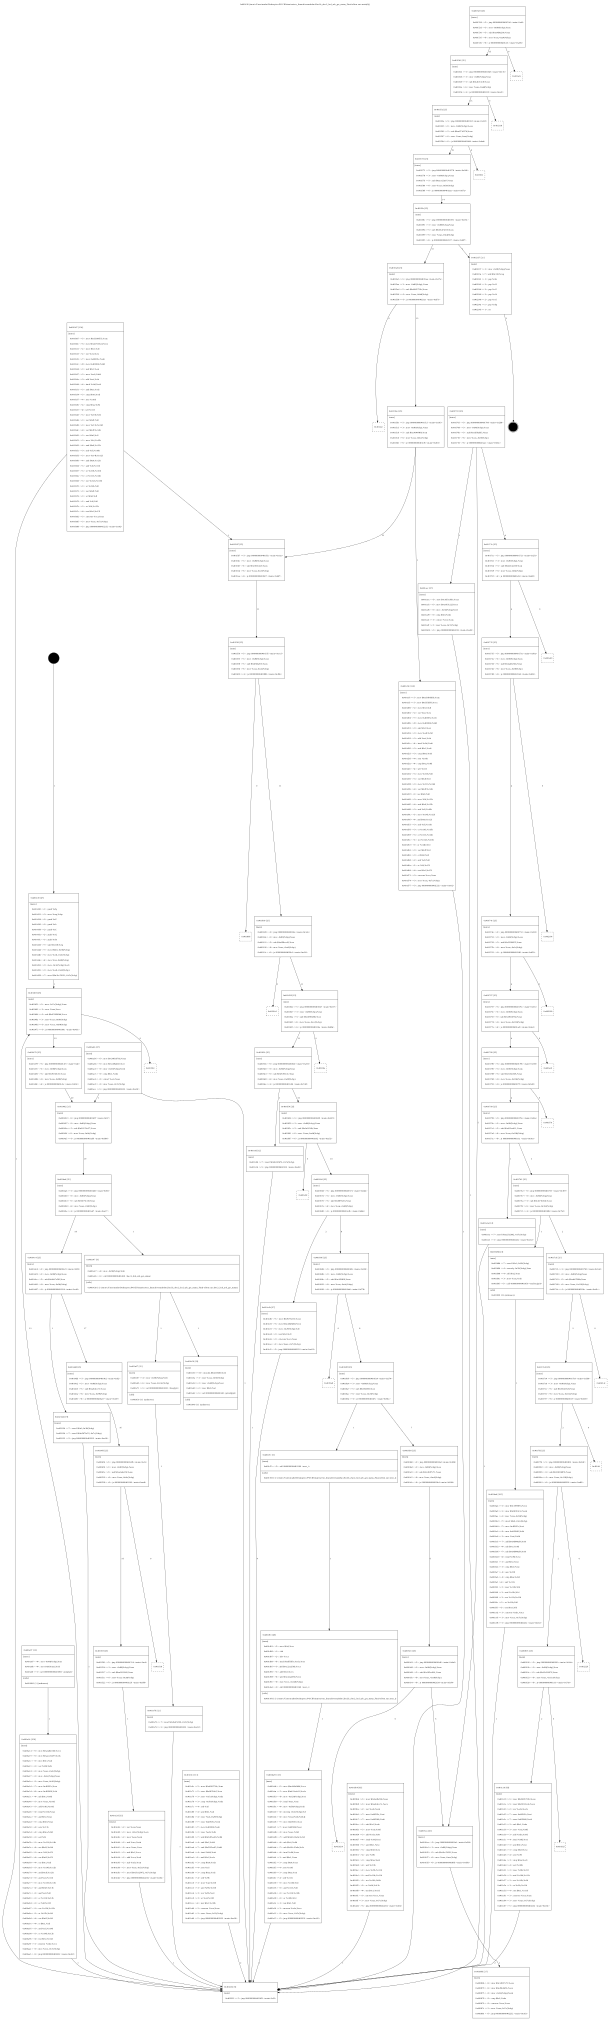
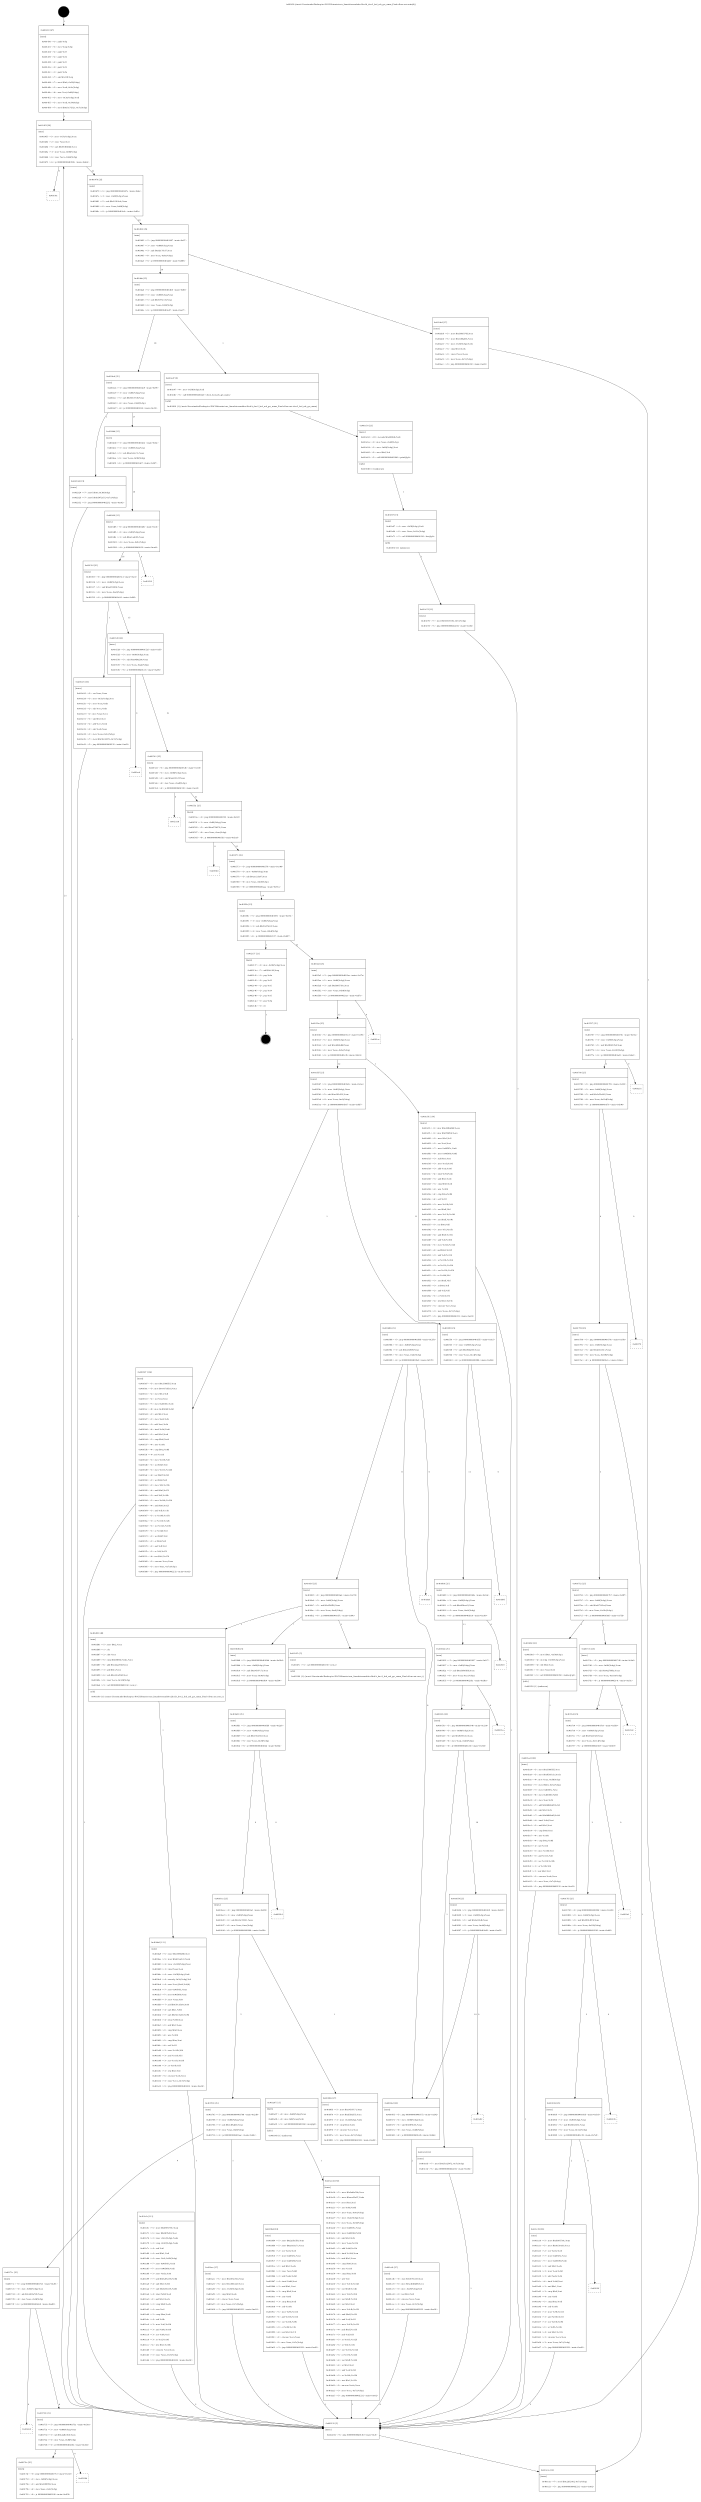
edge "0x401b07 [134]" -> "0x4015d7 [25]": reversed
edge "0x40150f [25]" -> "0x401528 [25]": added, label "15"
edge "0x40174e [25]" -> "0x401767 [25]": removed, label "4"
node "0x402180": removed
edge "0x401ab6 [27]" -> "0x401492 [25]": reversed
edge "0x401703 [25]" -> "0x4016ea [25]": reversed
edge "0x40166d [25]" -> "0x401686 [25]": reversed
edge "0x401e47 [9]" -> "0x401e67 [15]": now "0x401e50 [23]" -> "0x401e67 [15]"
edge "0x401d7c [5]" -> "0x401d81 [40]": now "0x40169f [25]" -> "0x401d81 [40]"
edge "0x401e1a [12]" -> "0x402232 [5]": reversed
